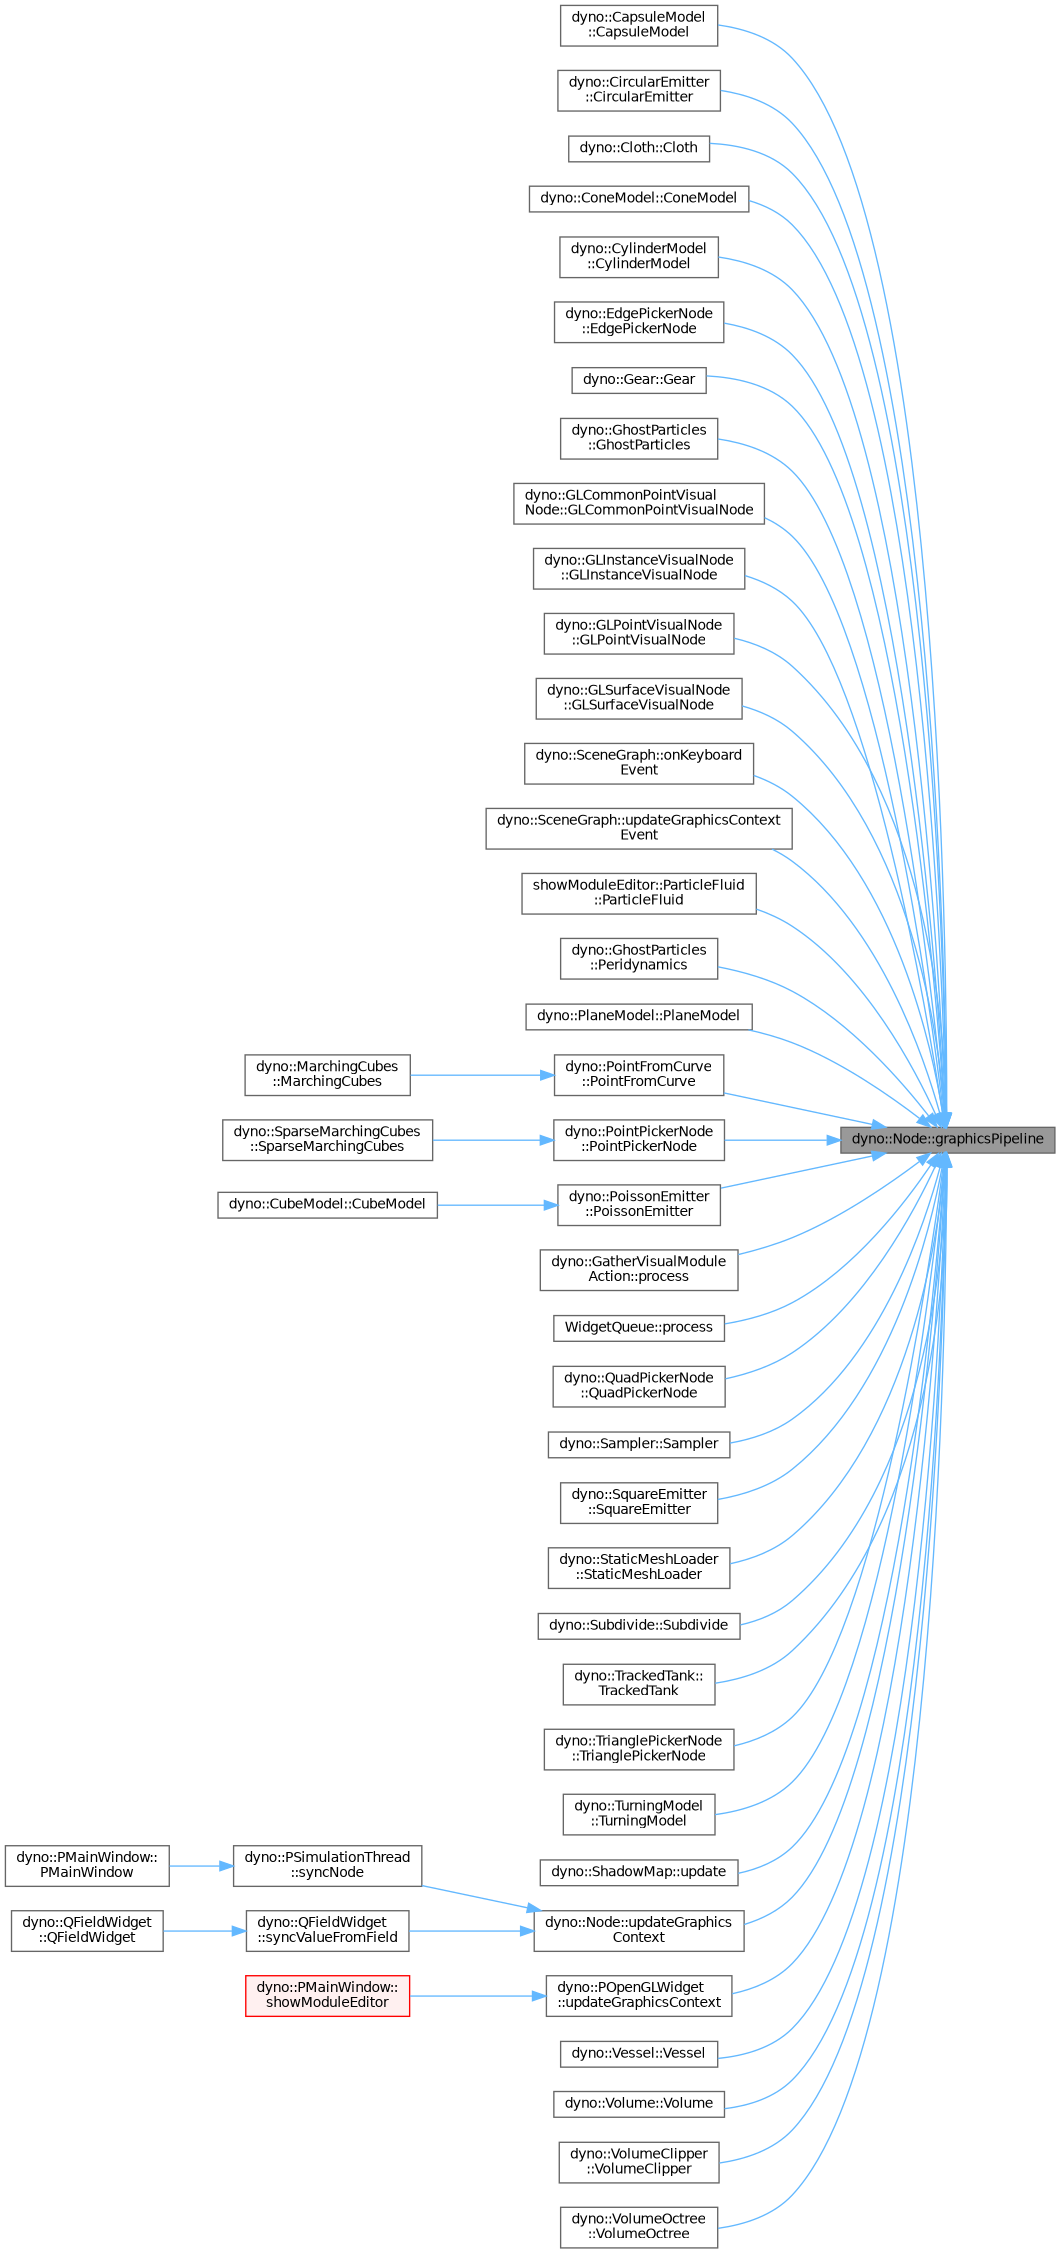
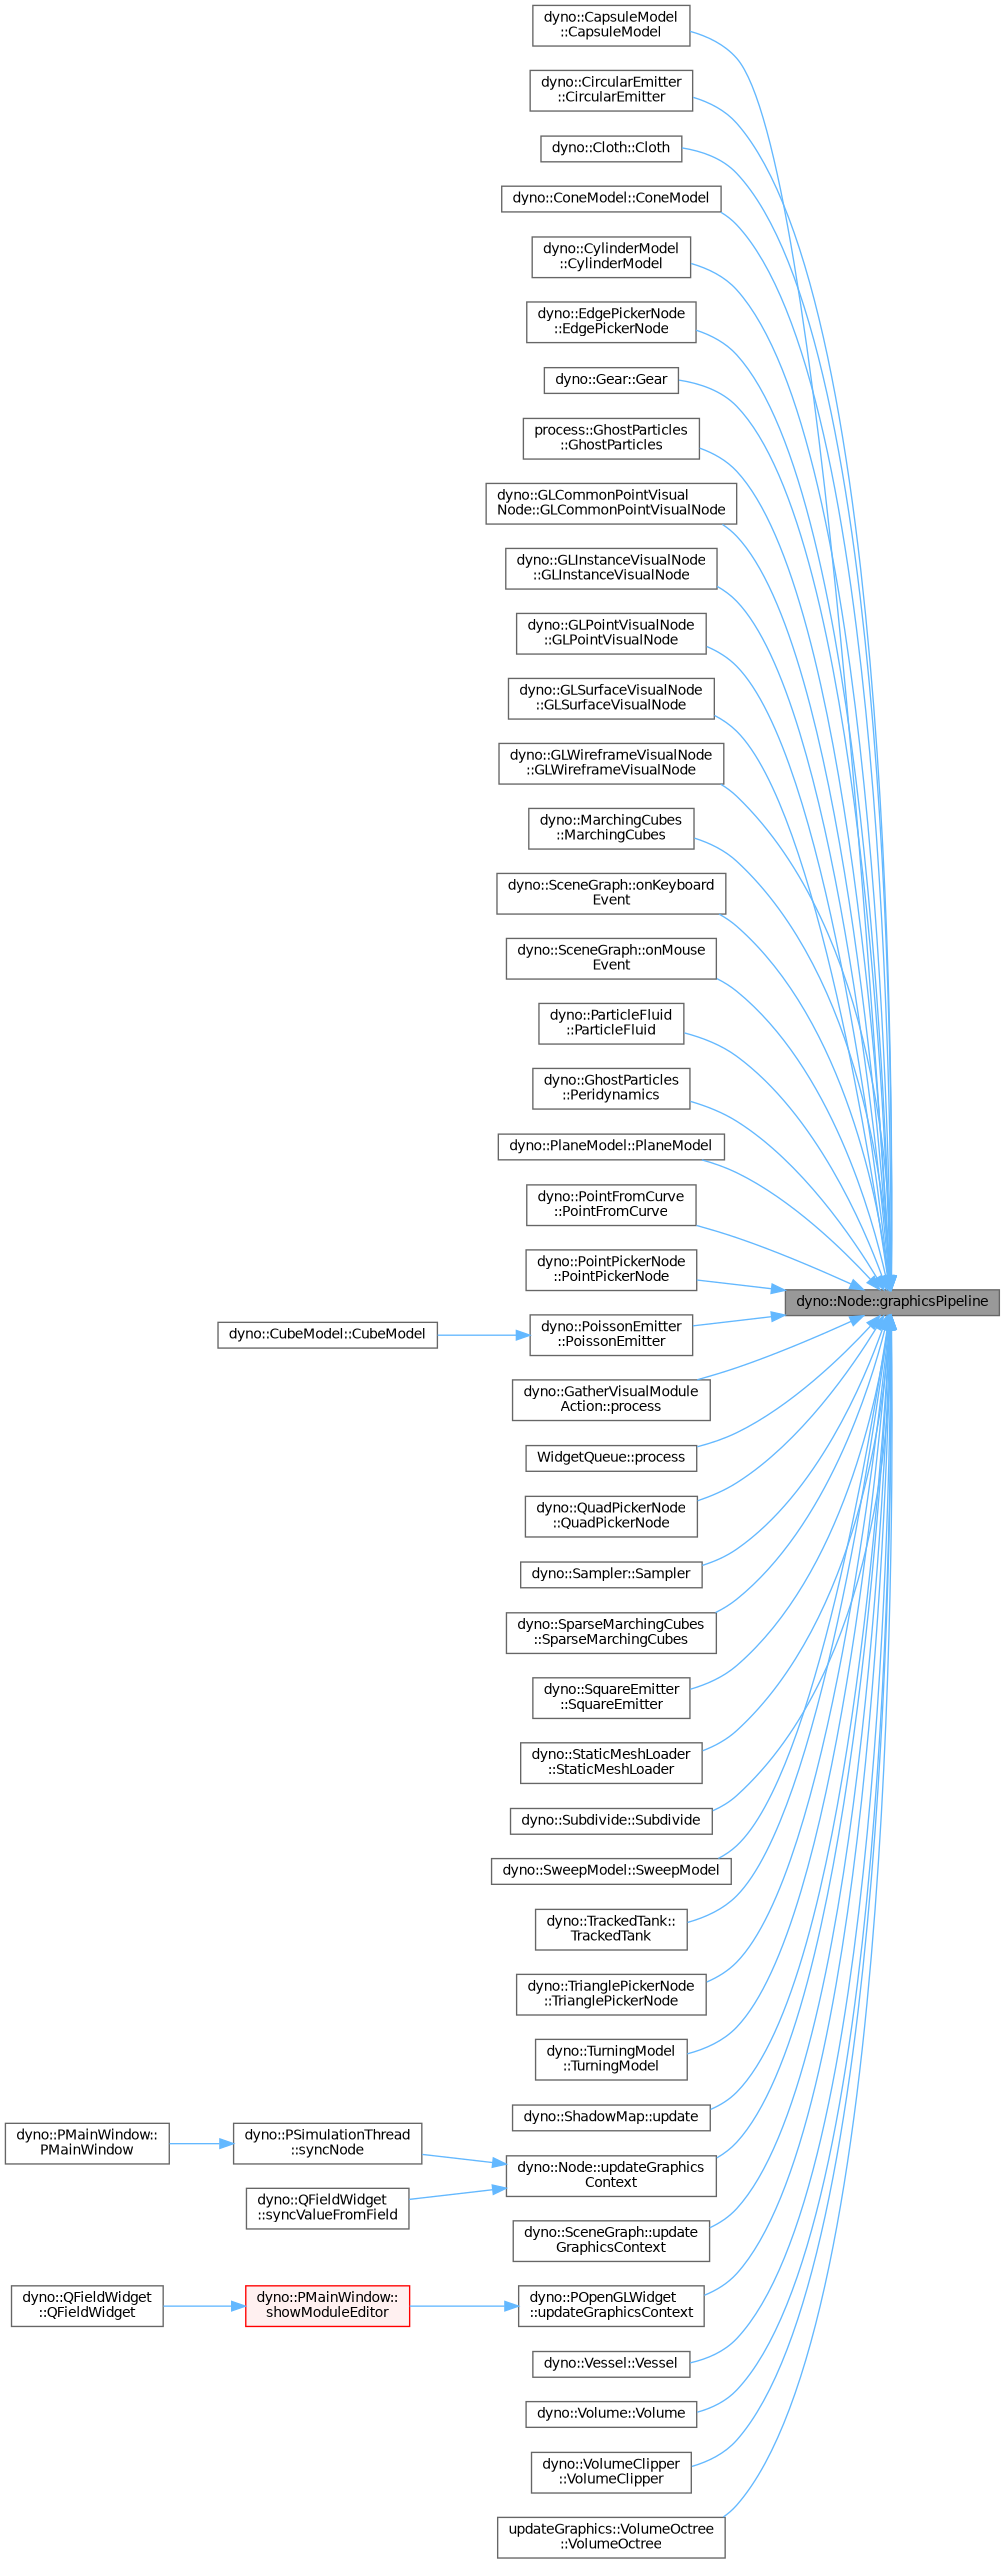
node "dyno::GhostParticles ::GhostParticles": label "dyno::GhostParticles ::GhostParticles" -> "process::GhostParticles ::GhostParticles"
node "dyno::GLWireframeVisualNode ::GLWireframeVisualNode": added
node "dyno::SceneGraph::updateGraphicsContext Event": label "dyno::SceneGraph::updateGraphicsContext Event" -> "dyno::SceneGraph::onMouse Event"
node "showModuleEditor::ParticleFluid ::ParticleFluid": label "showModuleEditor::ParticleFluid ::ParticleFluid" -> "dyno::ParticleFluid ::ParticleFluid"
edge "dyno::MarchingCubes ::MarchingCubes" -> "dyno::PointFromCurve ::PointFromCurve": now "dyno::MarchingCubes ::MarchingCubes" -> "dyno::Node::graphicsPipeline"
edge "dyno::SparseMarchingCubes ::SparseMarchingCubes" -> "dyno::PointPickerNode ::PointPickerNode": now "dyno::SparseMarchingCubes ::SparseMarchingCubes" -> "dyno::Node::graphicsPipeline"
node "dyno::SweepModel::SweepModel": added
edge "dyno::QFieldWidget ::QFieldWidget" -> "dyno::QFieldWidget ::syncValueFromField": now "dyno::QFieldWidget ::QFieldWidget" -> "dyno::PMainWindow:: showModuleEditor"
node "dyno::VolumeOctree ::VolumeOctree": label "dyno::VolumeOctree ::VolumeOctree" -> "updateGraphics::VolumeOctree ::VolumeOctree"
node "dyno::SceneGraph::update GraphicsContext": added
